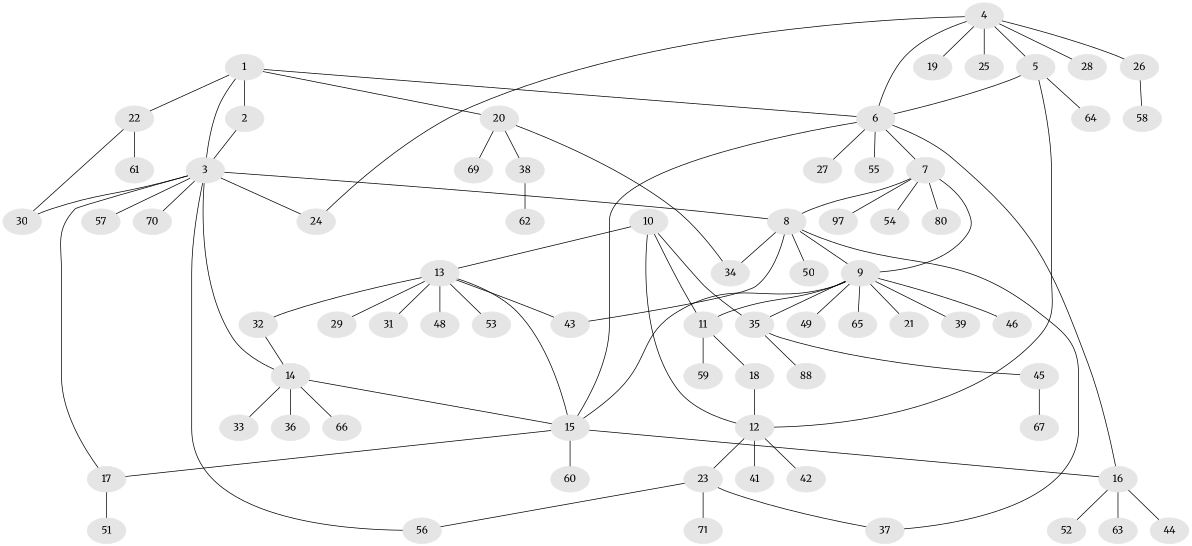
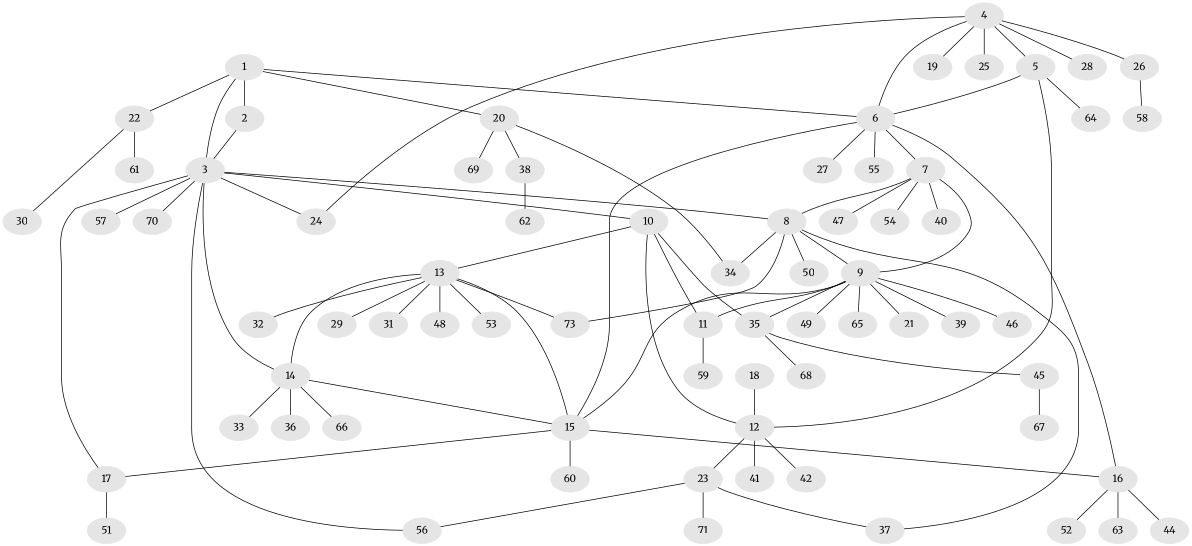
edge "3" -- "30": now "3" -- "10"
node "97": label "97" -> "47"
node "80": label "80" -> "40"
node "43": label "43" -> "73"
edge "11" -- "18": removed
edge "32" -- "14": now "13" -- "14"
node "88": label "88" -> "68"
